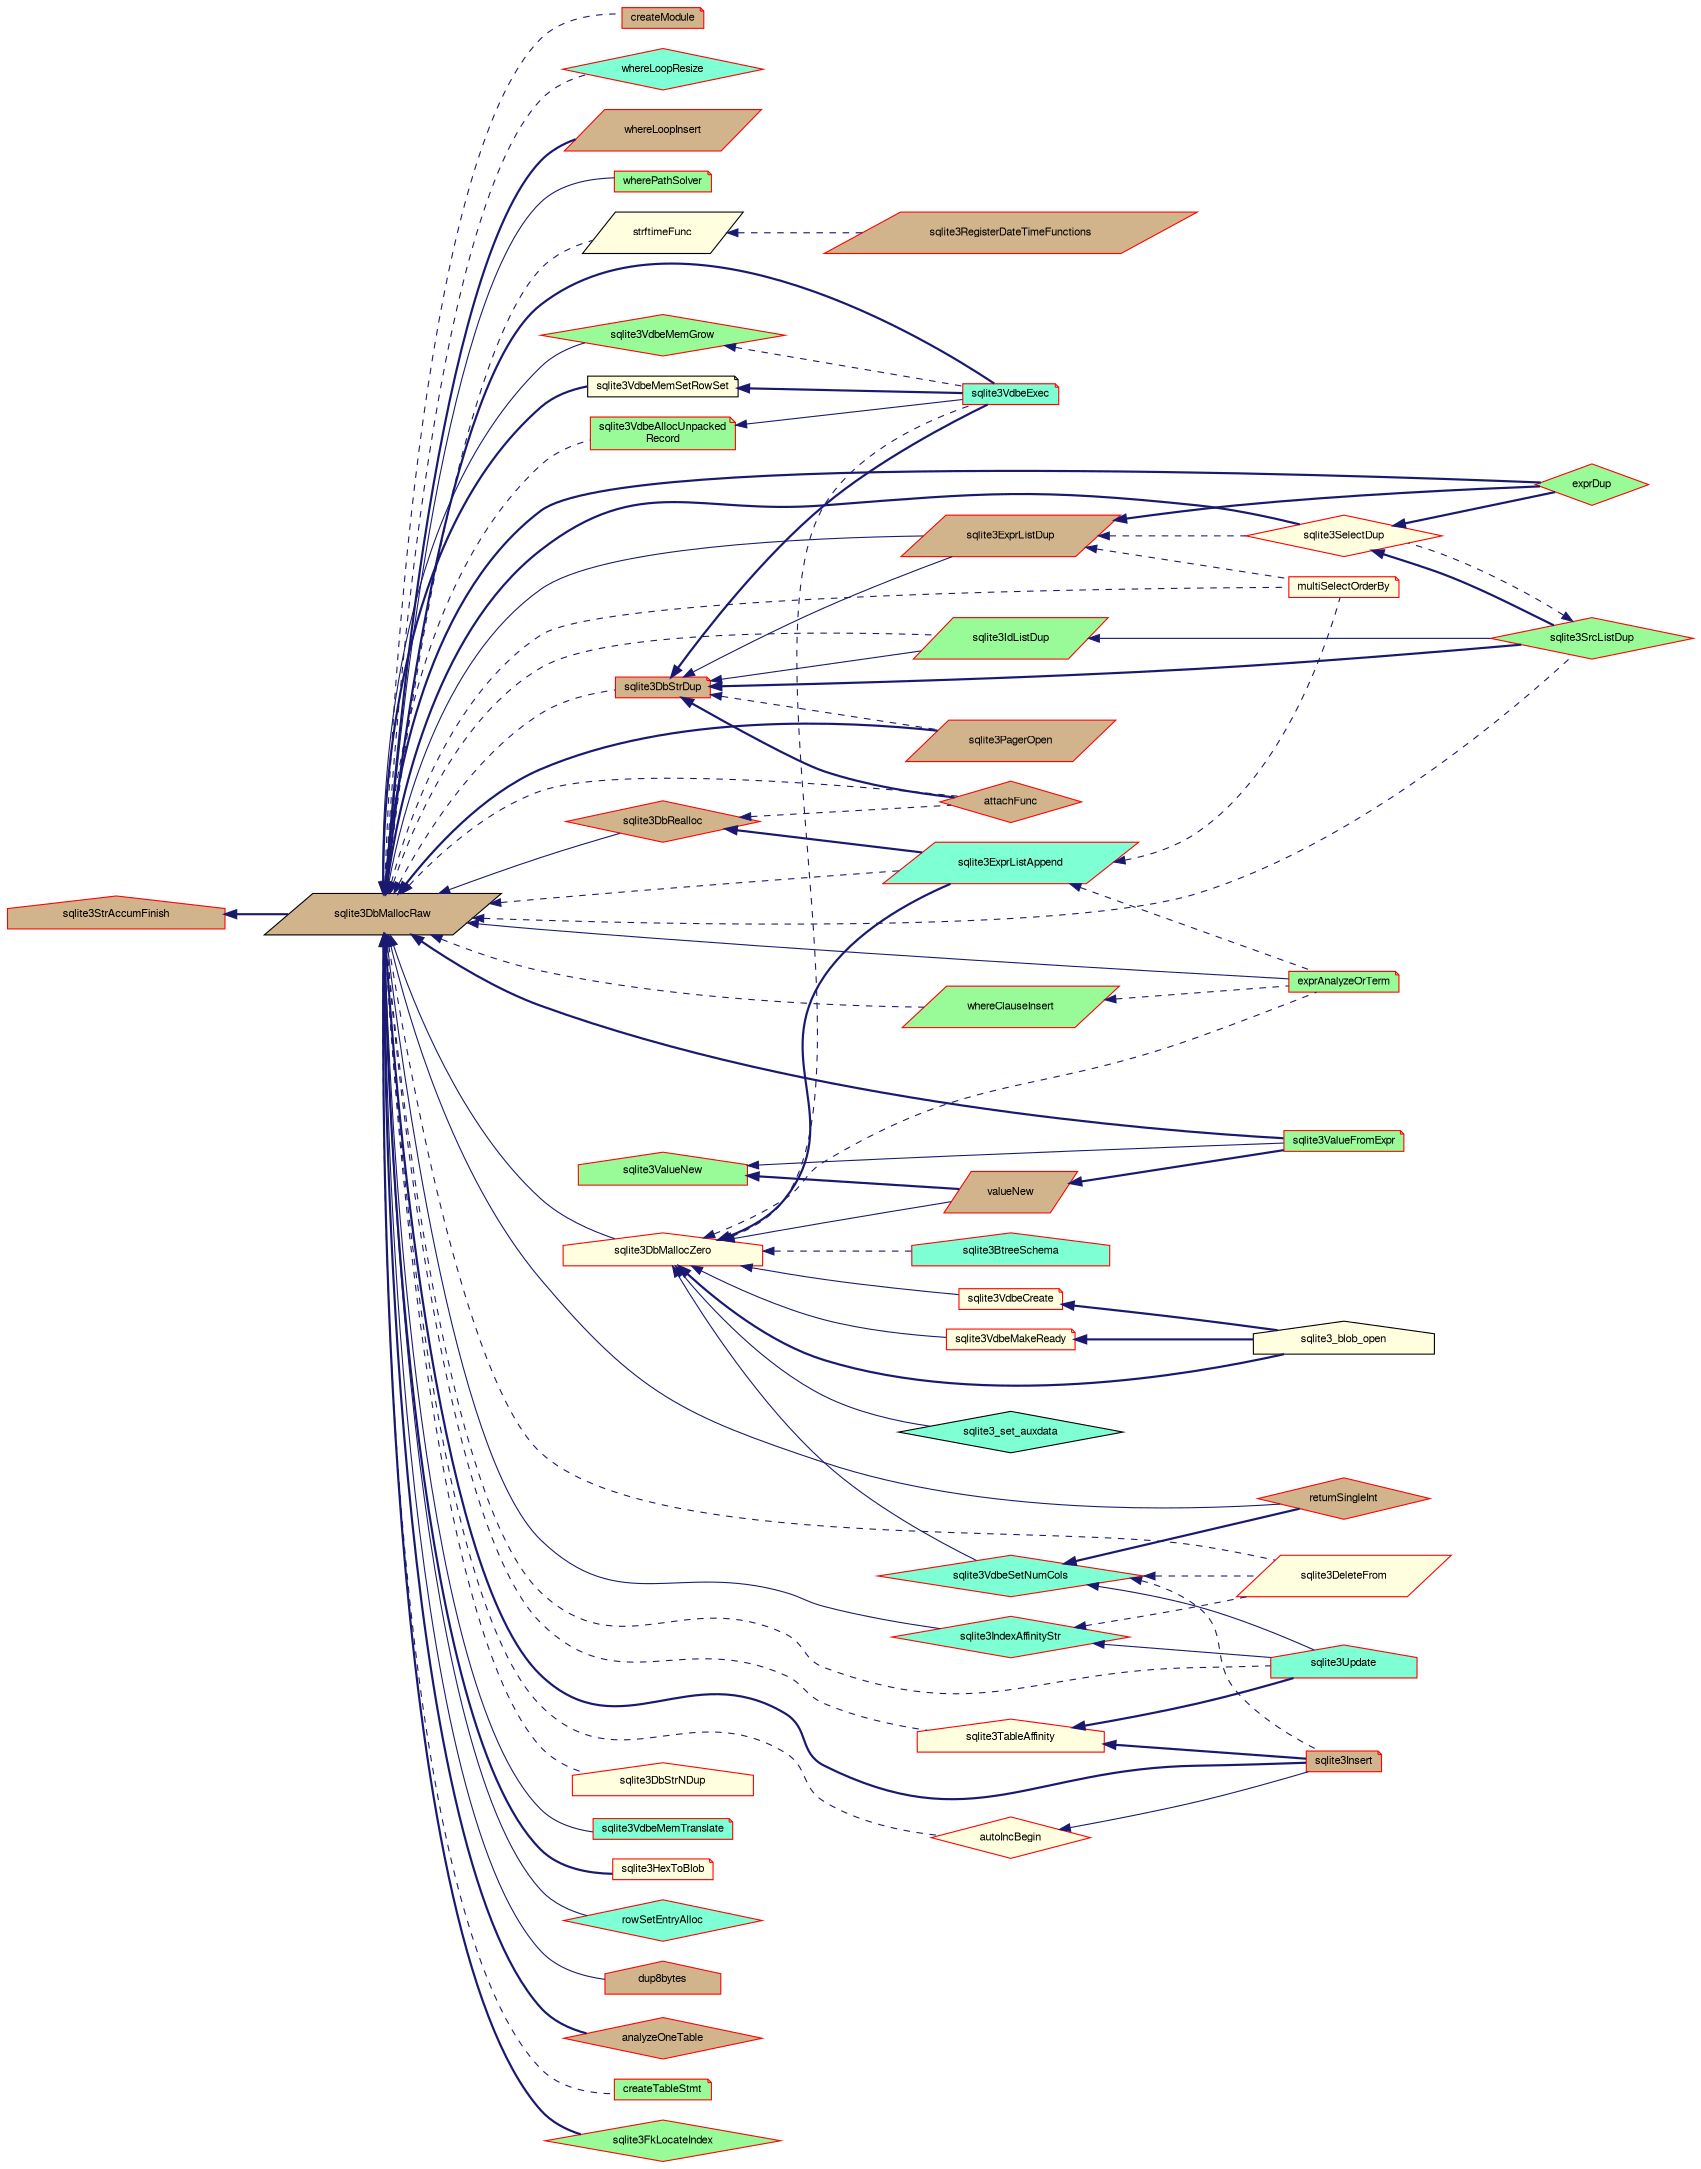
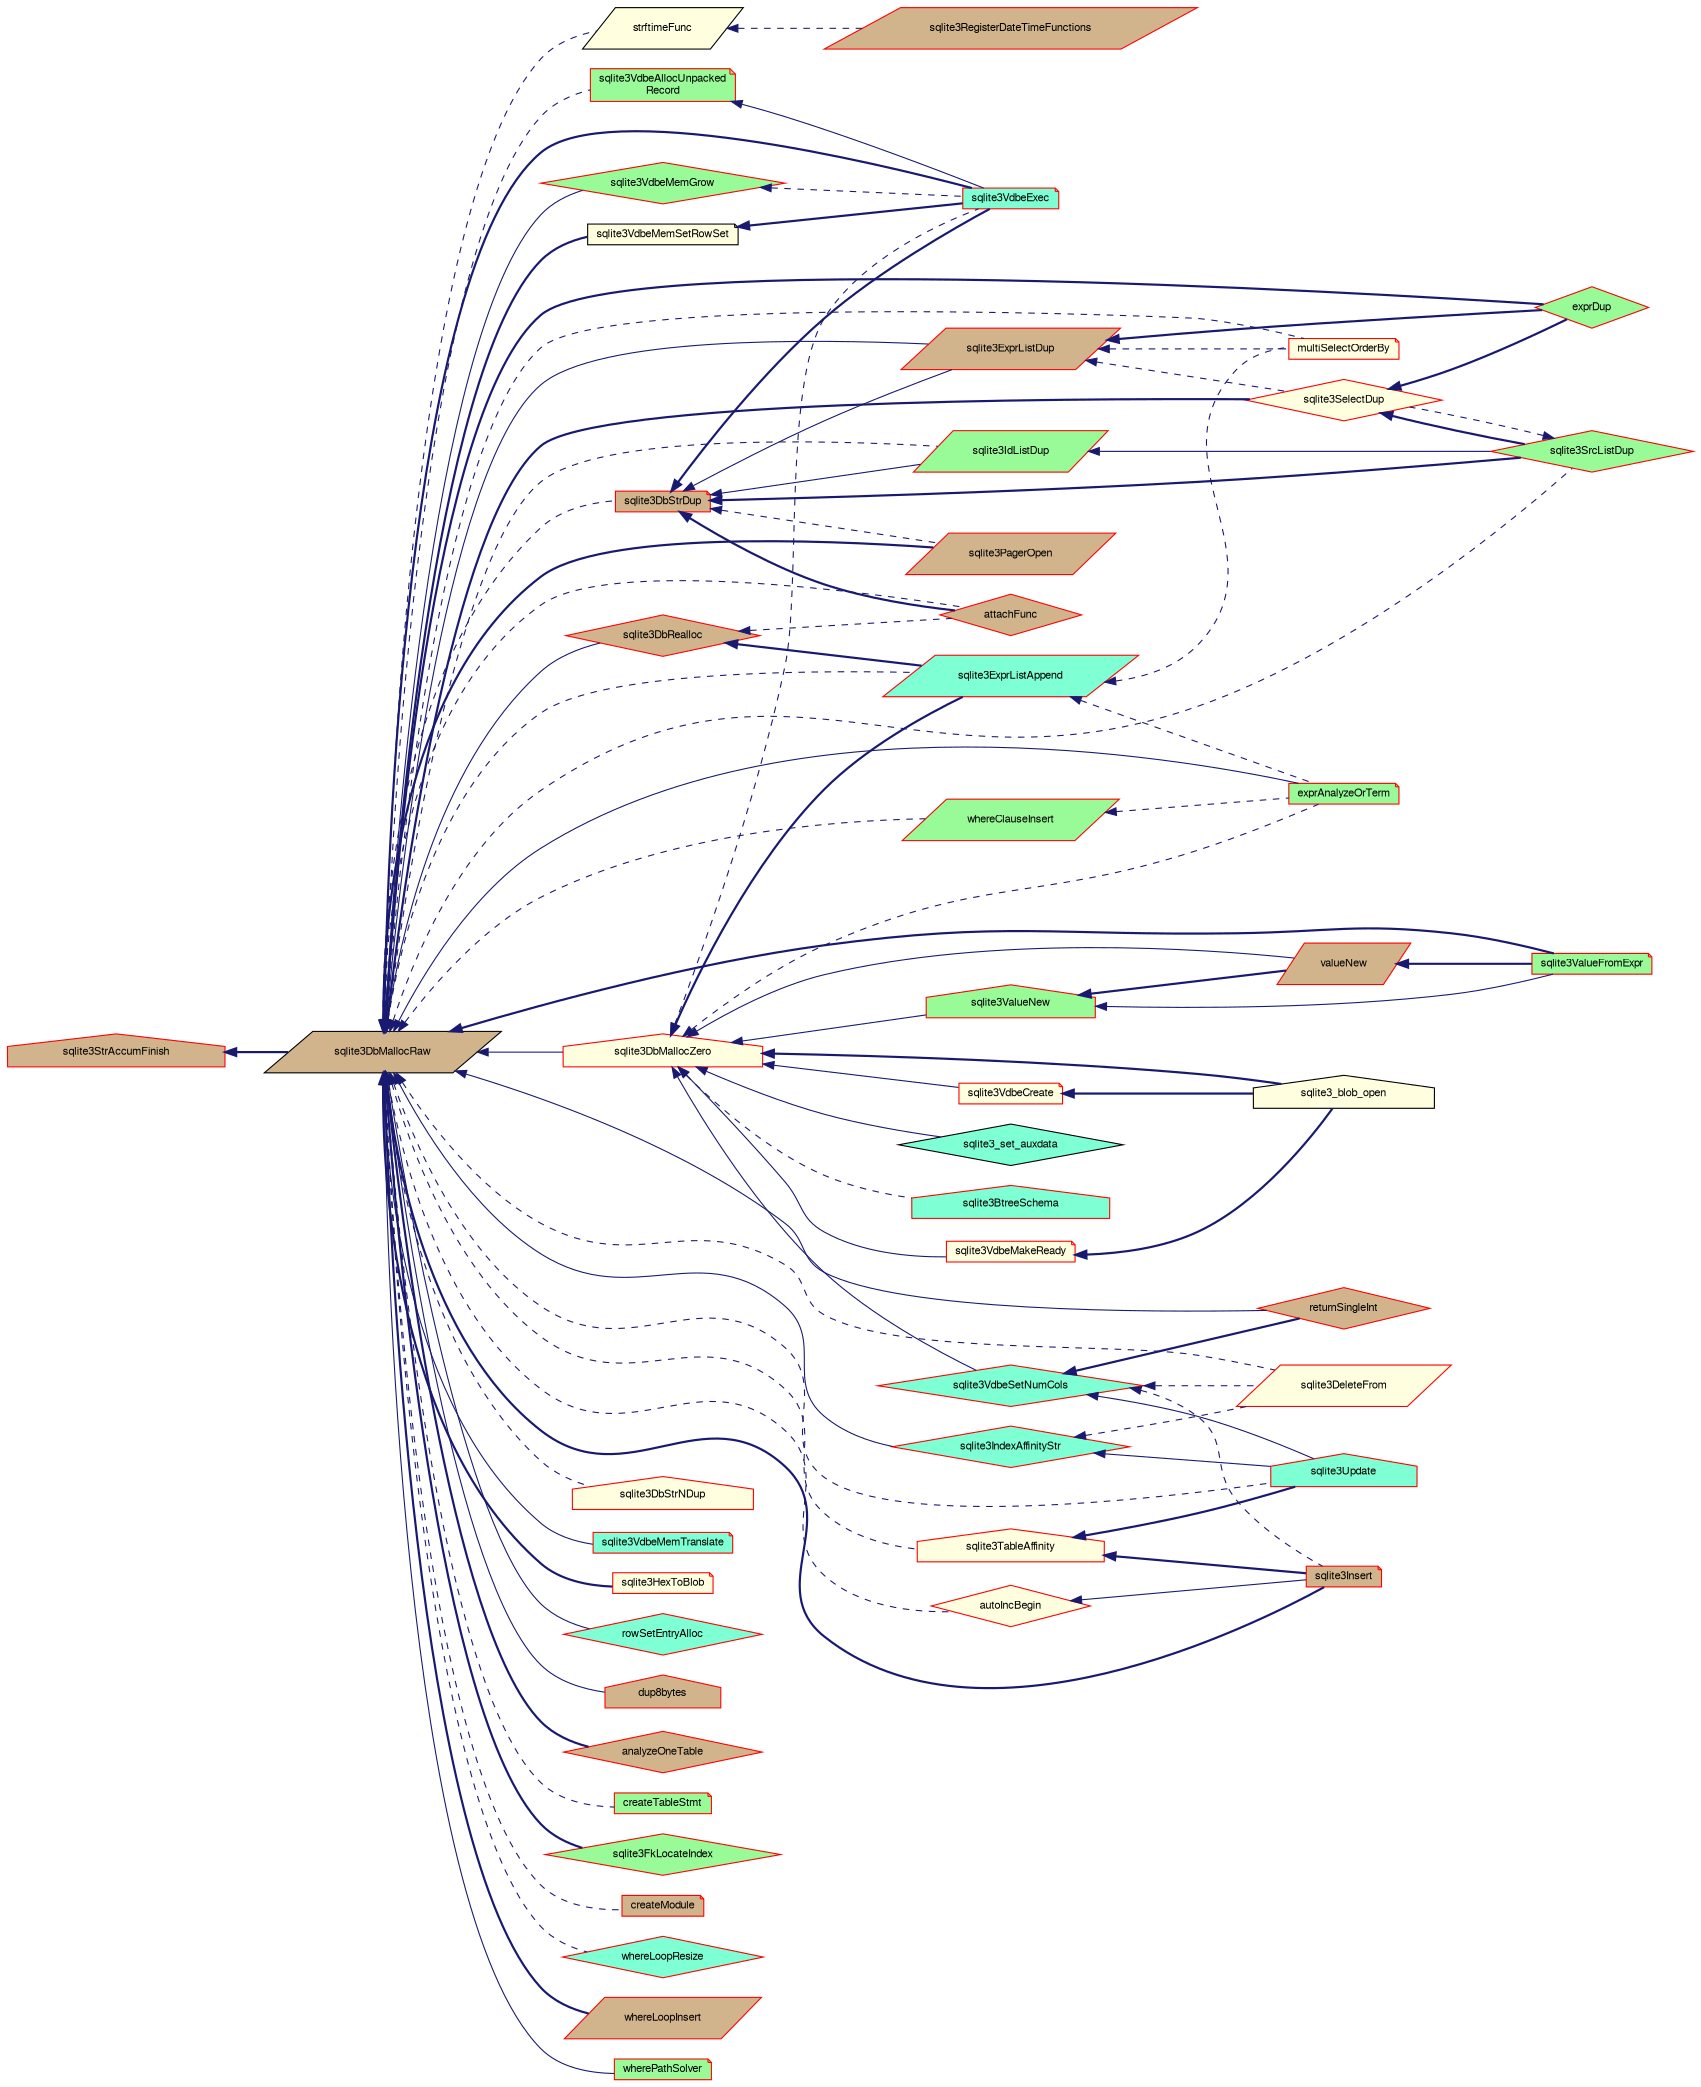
edge "sqlite3ValueNew" -> "sqlite3DbMallocZero": added
